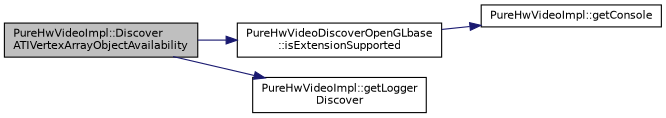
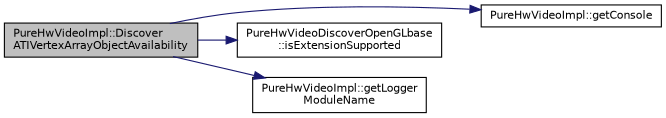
edge "PureHwVideoDiscoverOpenGLbase ::isExtensionSupported" -> "PureHwVideoImpl::getConsole": now "PureHwVideoImpl::Discover ATIVertexArrayObjectAvailability" -> "PureHwVideoImpl::getConsole"
node "PureHwVideoImpl::getLogger Discover": label "PureHwVideoImpl::getLogger Discover" -> "PureHwVideoImpl::getLogger ModuleName"
